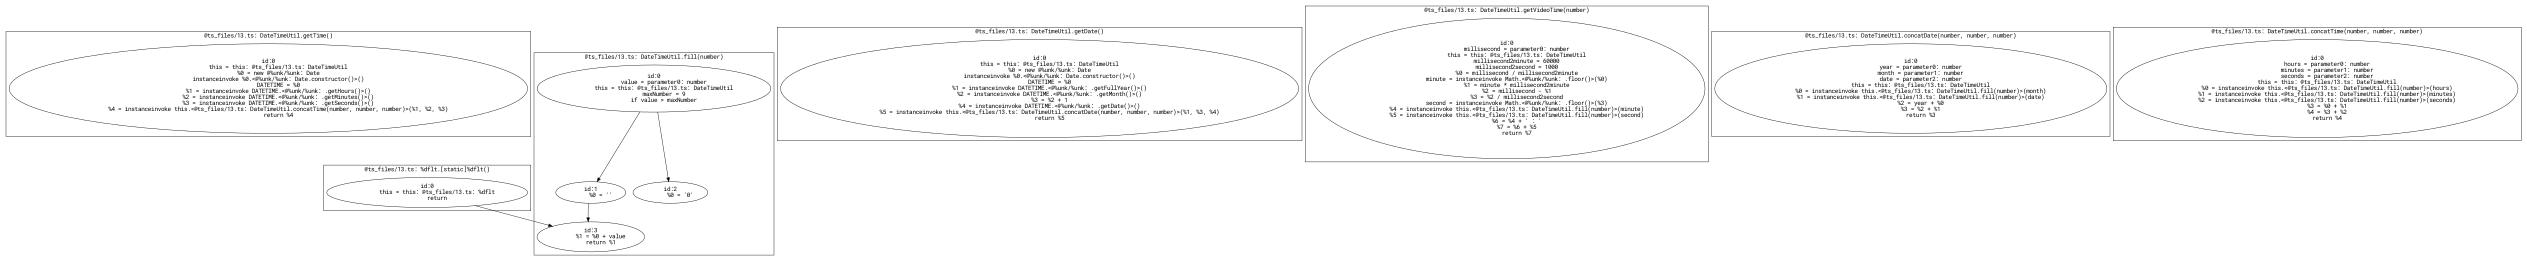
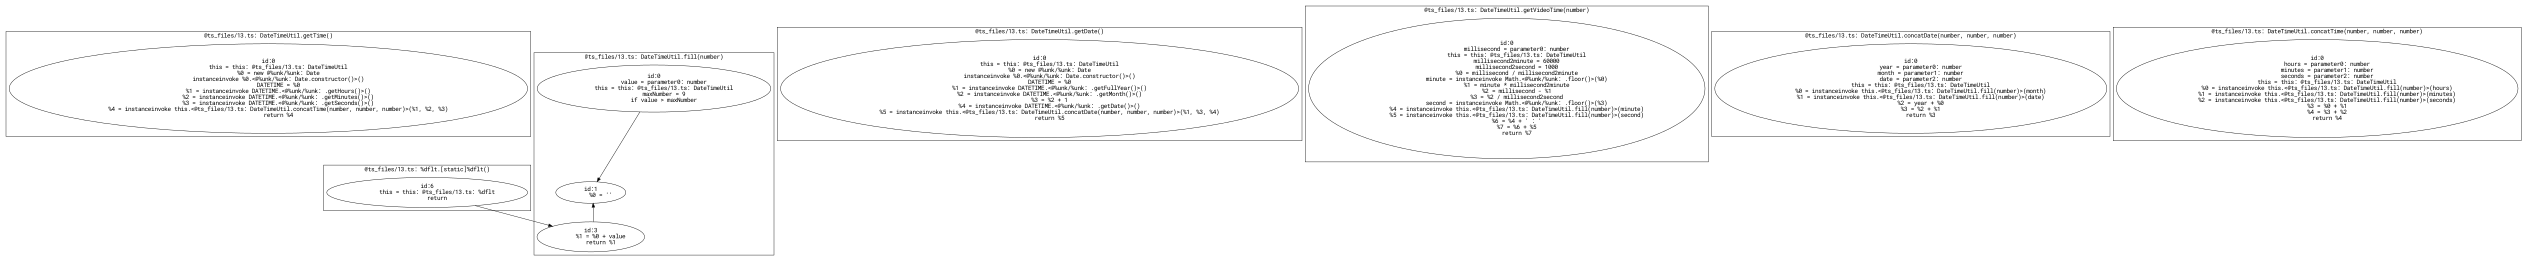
node "id:0 this = this: @ts_files/13.ts: %dflt return": label "id:0 this = this: @ts_files/13.ts: %dflt return" -> "id:6 this = this: @ts_files/13.ts: %dflt return"
node "id:2 %0 = '0'": removed
edge "id:1 %0 = ''" -> "id:3 %1 = %0 + value return %1": reversed
